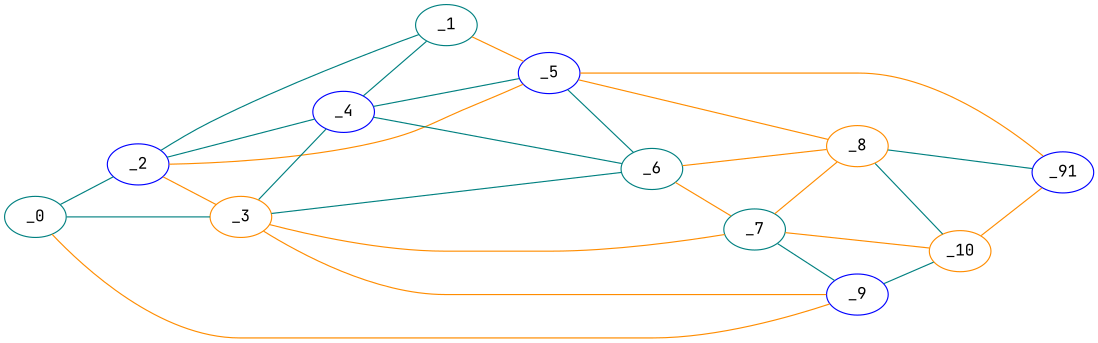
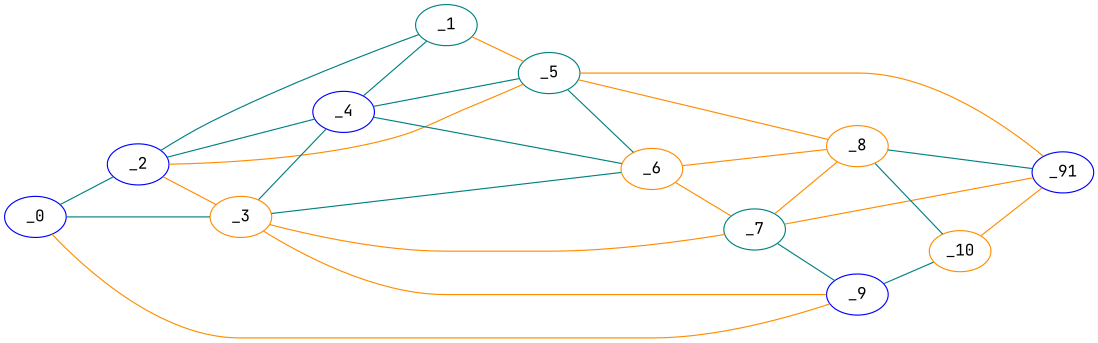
node "_5": color blue -> teal
node "_6": color teal -> darkorange
node "_0": color teal -> blue
edge "_7" -- "_10": now "_7" -- "_91"
